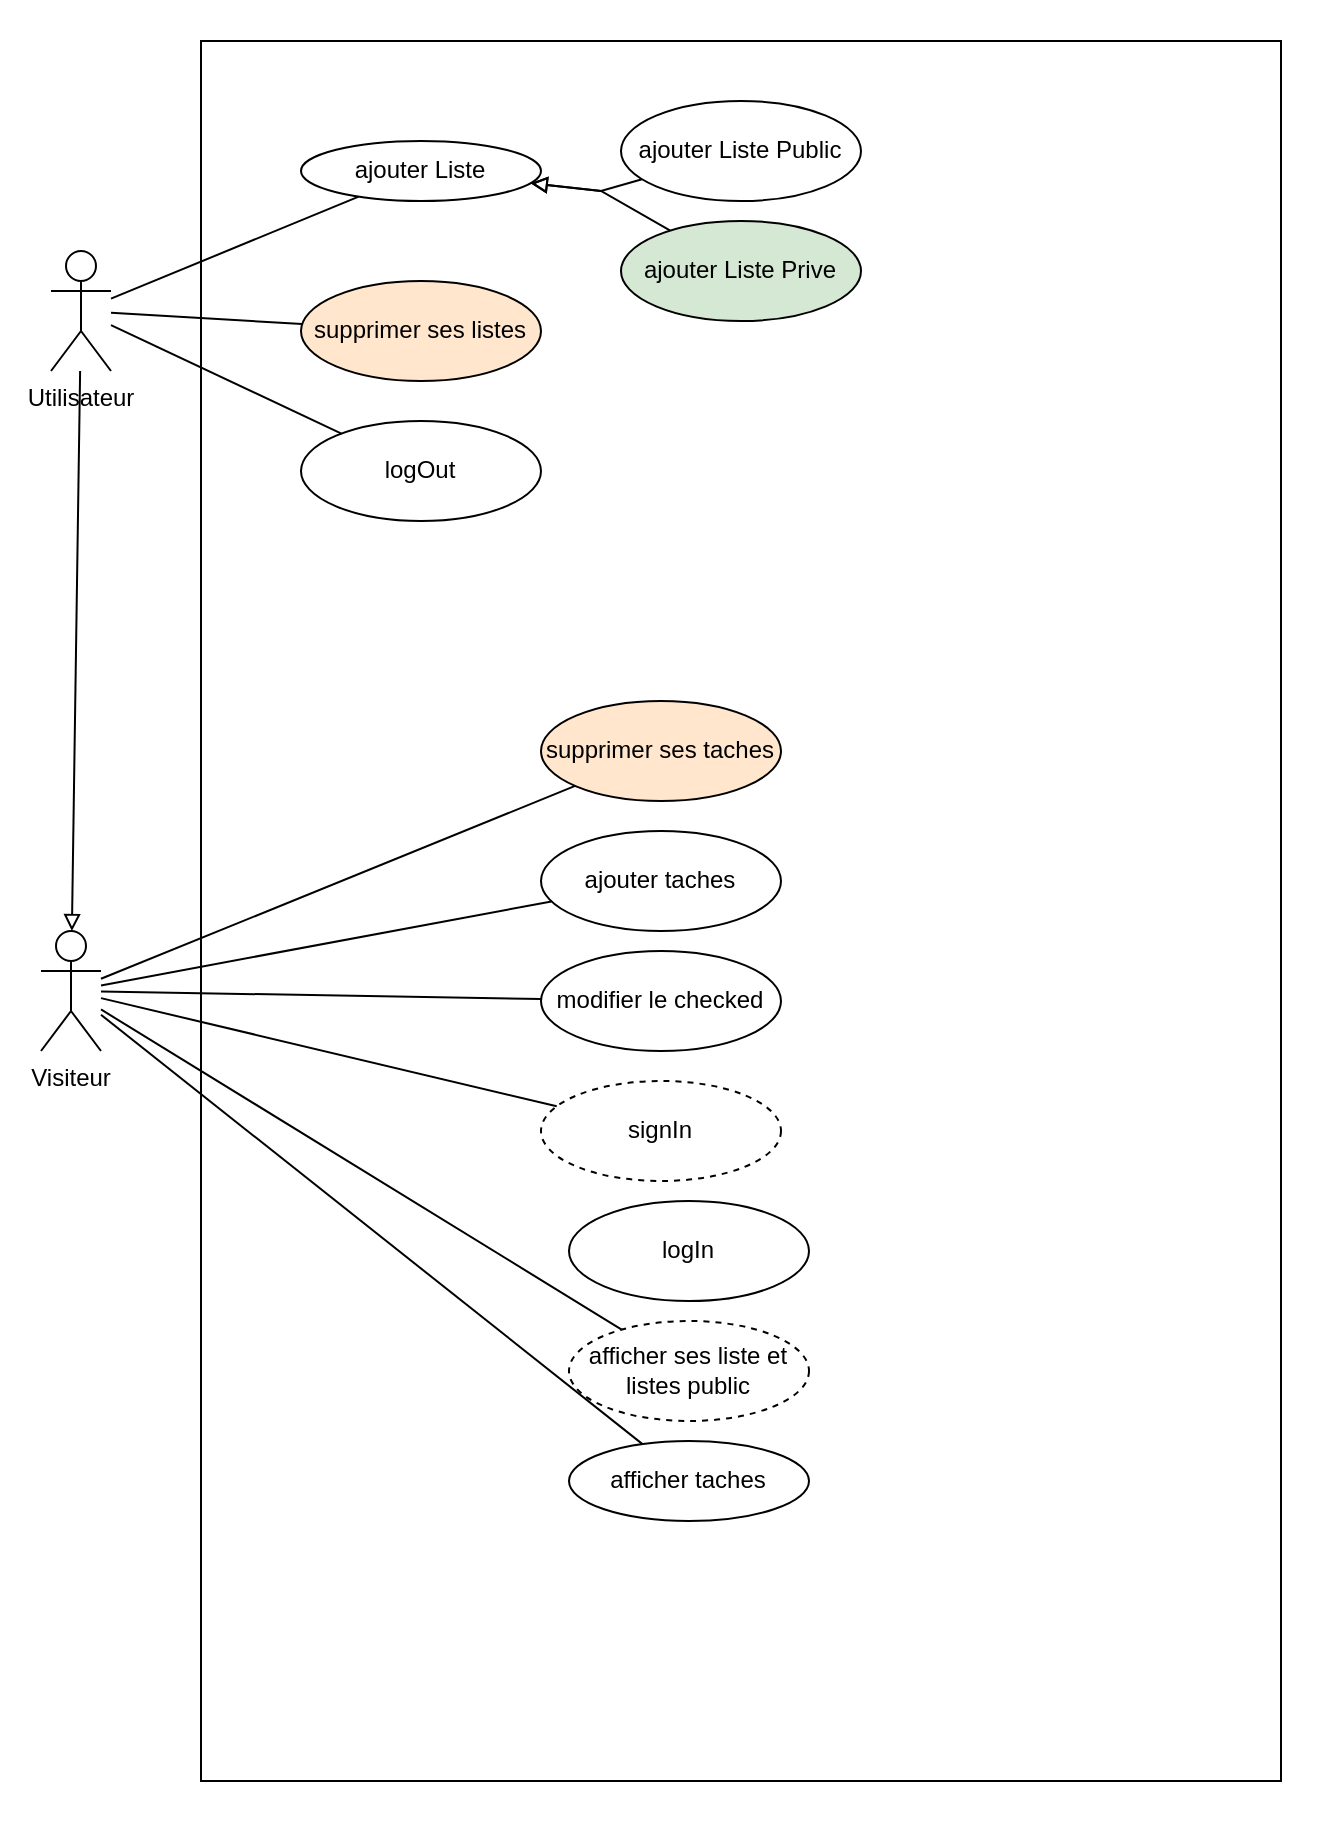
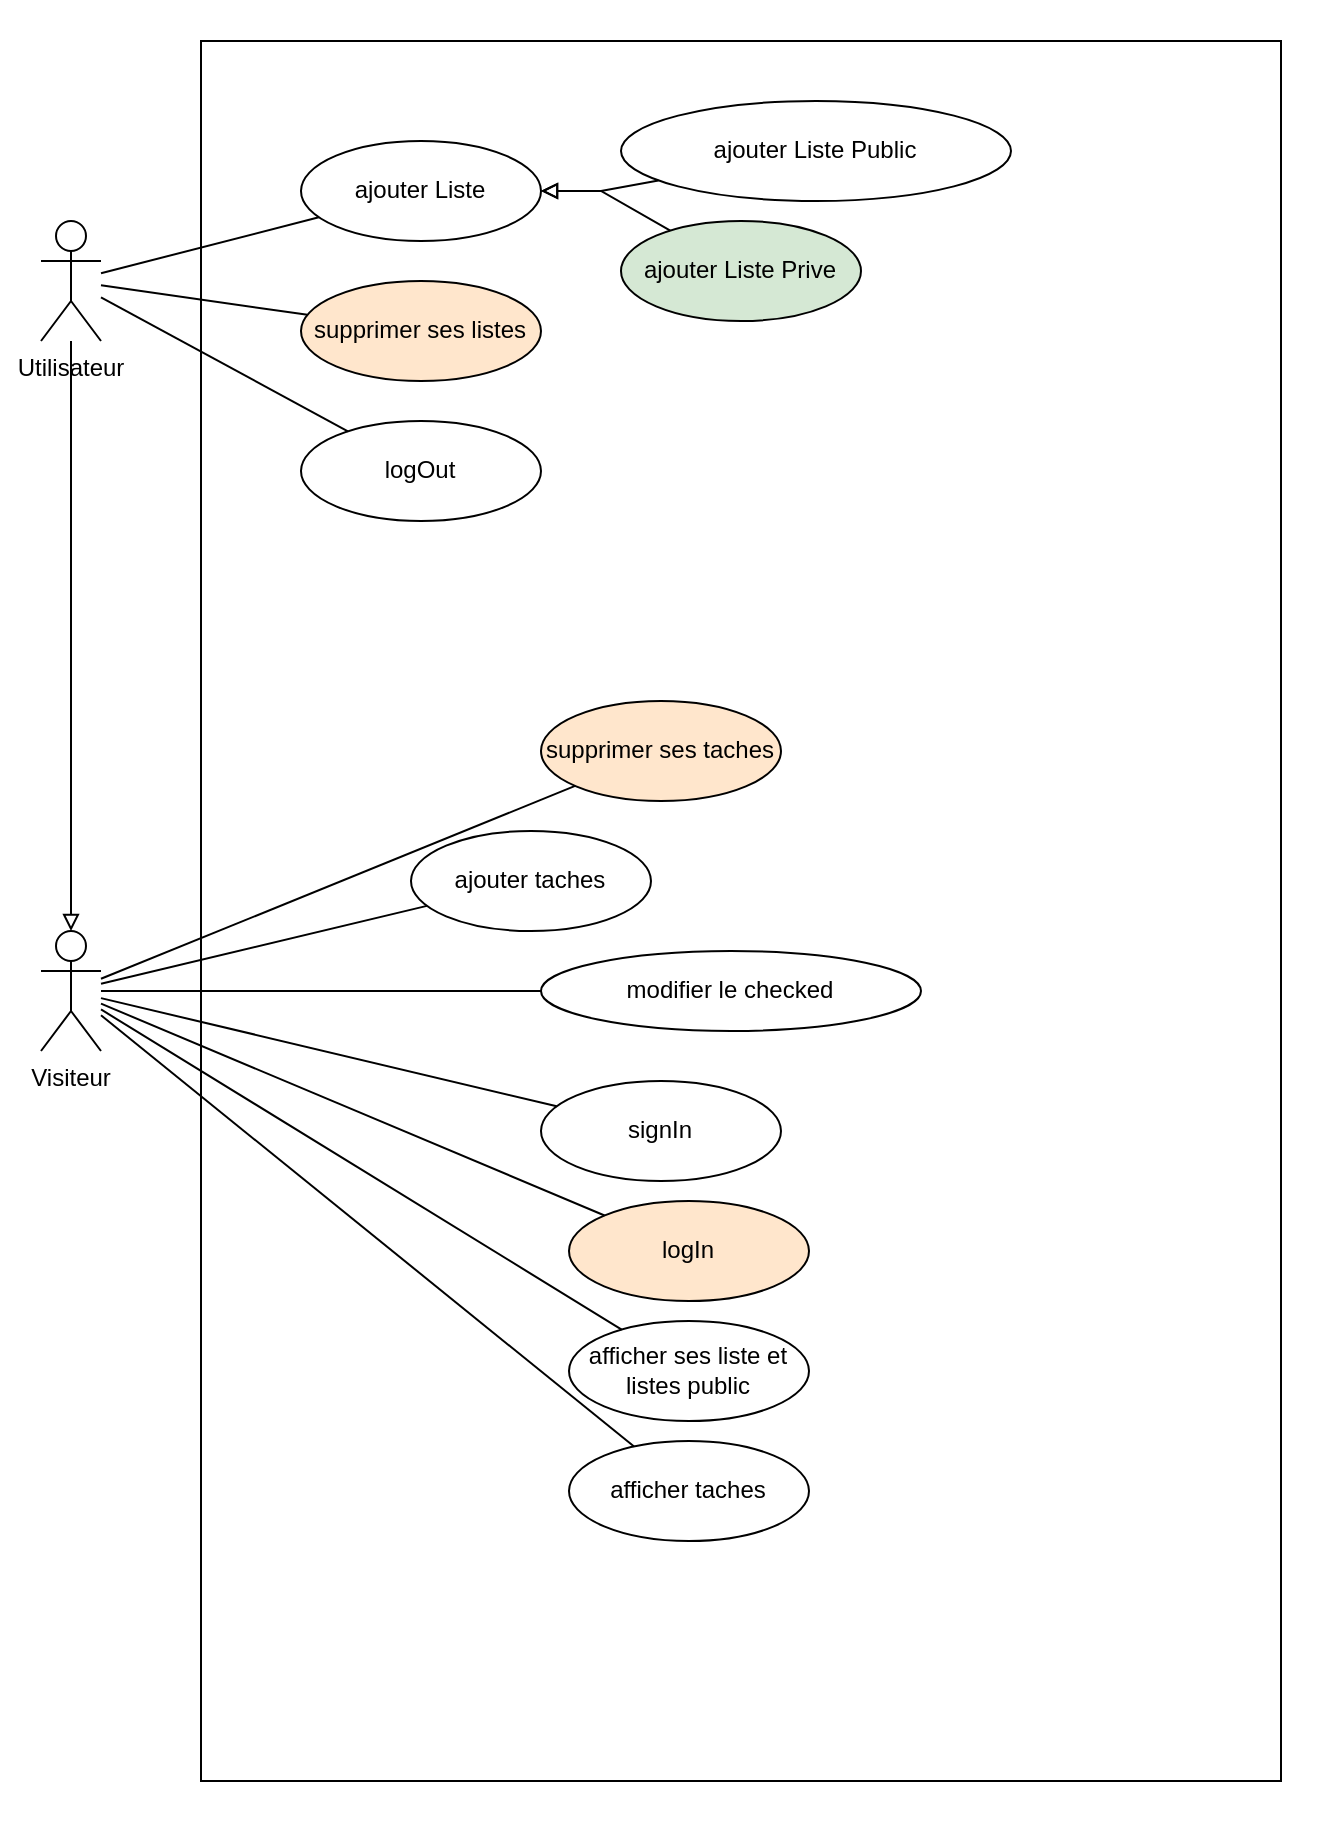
node "ajouter Liste Public": size 240x100 -> 390x100
node "ajouter Liste": size 240x60 -> 240x100
node "Utilisateur": moved (81, 311) -> (71, 281)
node "ajouter taches": moved (661, 881) -> (531, 881)
node "modifier le checked": size 240x100 -> 380x80
edge "Visiteur" -- "logIn": added
node "signIn": style dashed -> solid
node "logIn": fillcolor #ffffff -> #ffe6cc
node "afficher ses liste et listes public": style dashed -> solid
node "afficher taches": size 240x80 -> 240x100
